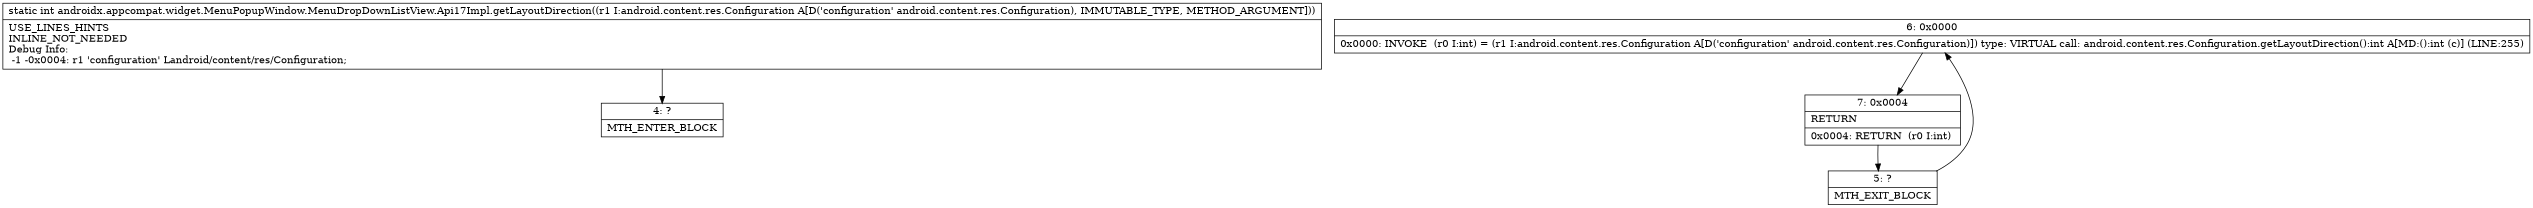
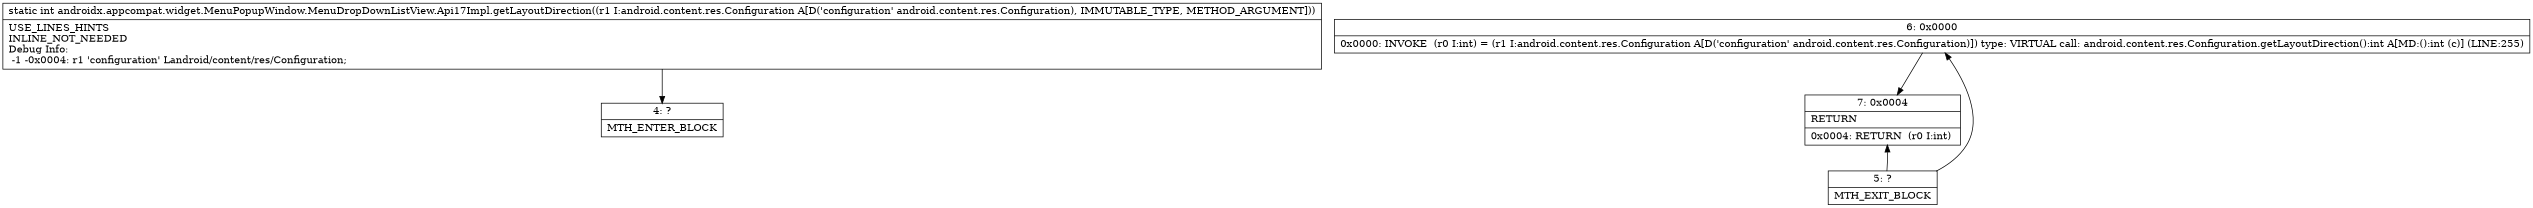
edge "7: 0x0004" -> "5: ?": reversed
